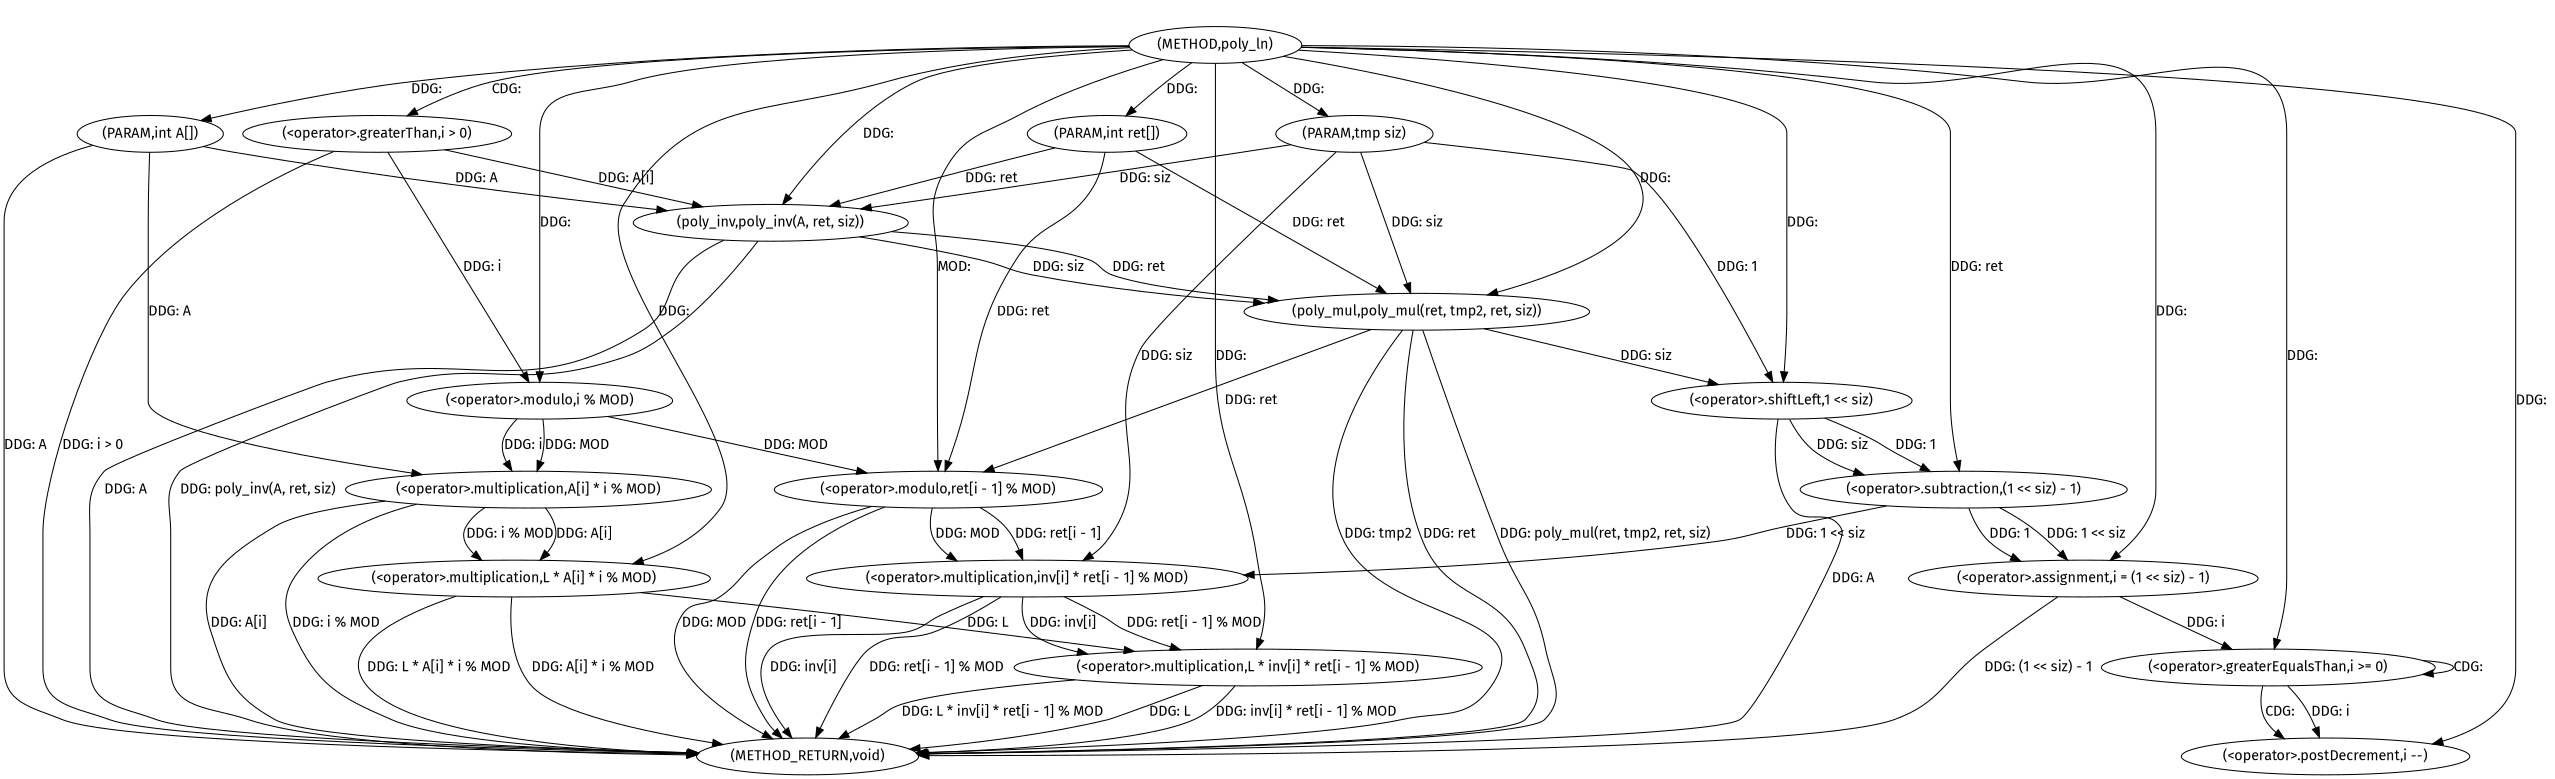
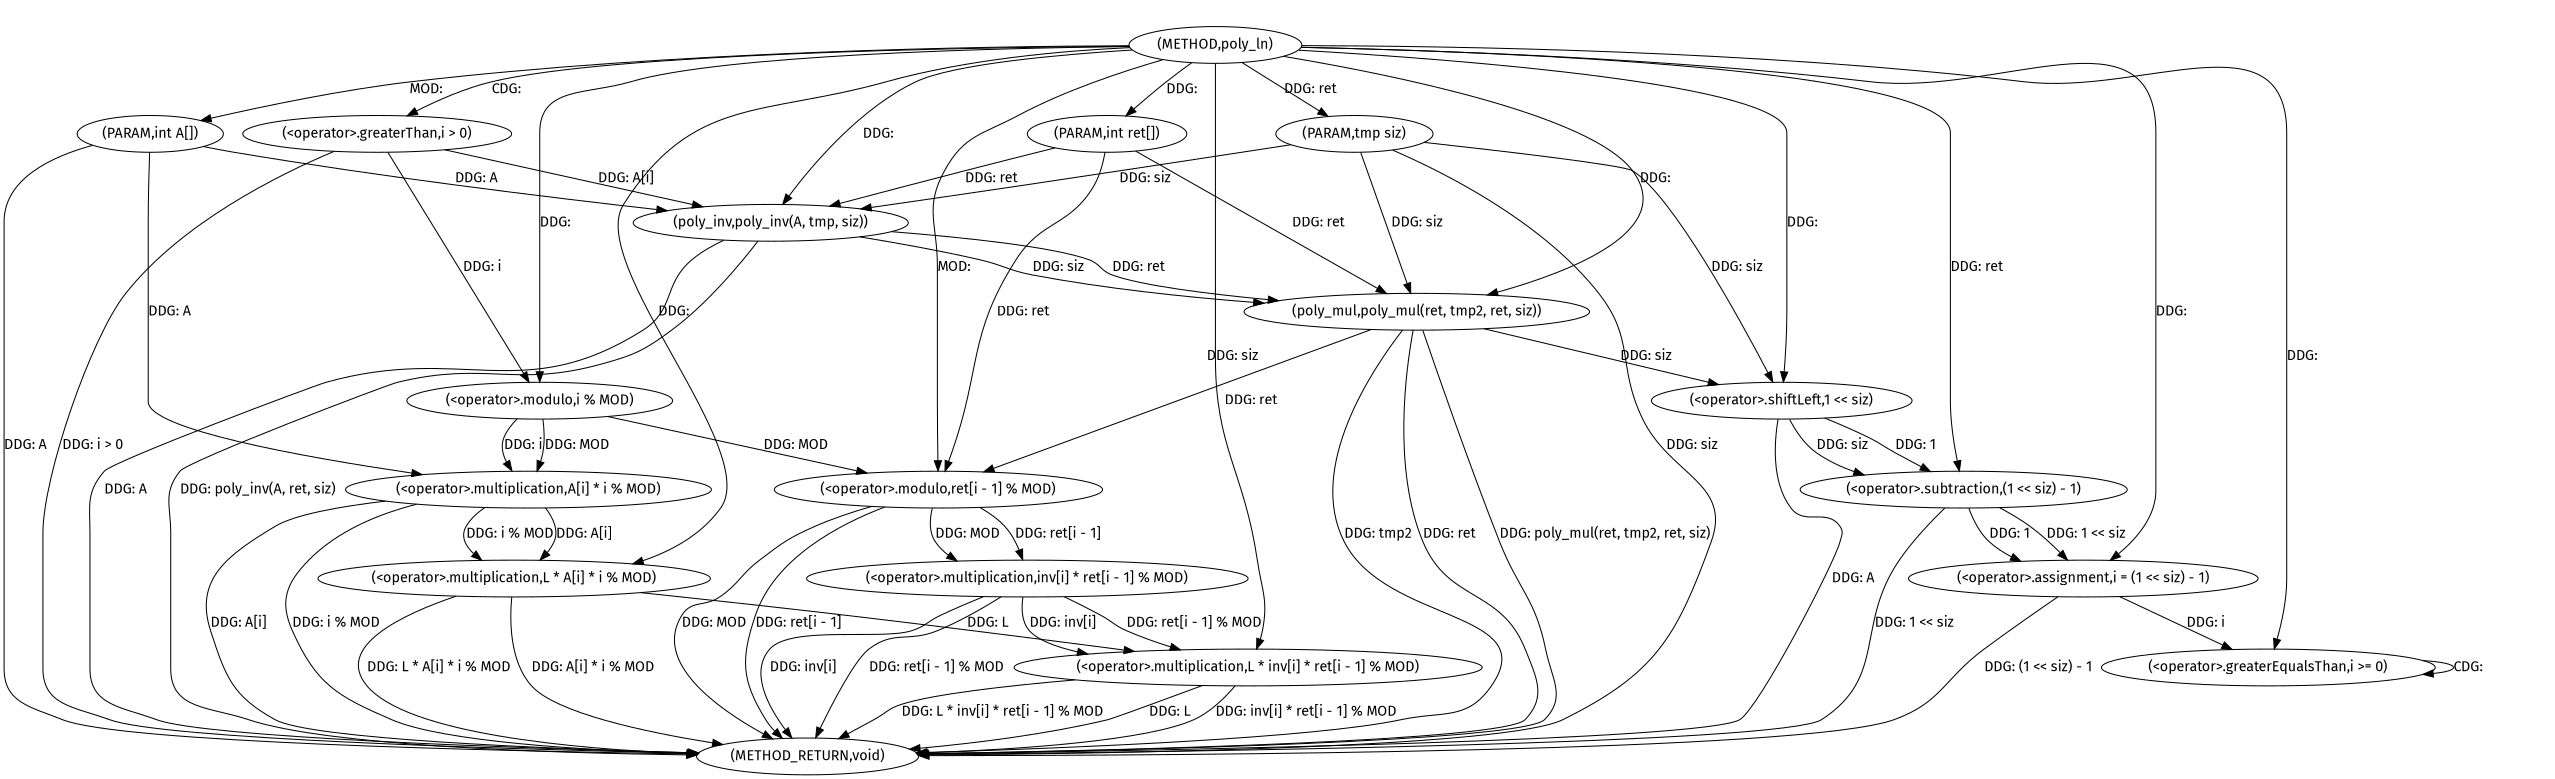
edge "(METHOD,poly_ln)" -> "(PARAM,int A[])": label "DDG: " -> "MOD: "
edge "(METHOD,poly_ln)" -> "(PARAM,tmp siz)": label "DDG: " -> "DDG: ret"
node "(poly_inv,poly_inv(A, ret, siz))": label "(poly_inv,poly_inv(A, ret, siz))" -> "(poly_inv,poly_inv(A, tmp, siz))"
edge "(PARAM,tmp siz)" -> "(<operator>.shiftLeft,1 << siz)": label "DDG: 1" -> "DDG: siz"
edge "(PARAM,tmp siz)" -> "(<operator>.multiplication,inv[i] * ret[i - 1] % MOD)": now "(PARAM,tmp siz)" -> "(METHOD_RETURN,void)"
edge "(METHOD,poly_ln)" -> "(<operator>.multiplication,L * inv[i] * ret[i - 1] % MOD)": label "DDG: " -> "DDG: siz"
edge "(<operator>.subtraction,(1 << siz) - 1)" -> "(<operator>.multiplication,inv[i] * ret[i - 1] % MOD)": now "(<operator>.subtraction,(1 << siz) - 1)" -> "(METHOD_RETURN,void)"
node "(<operator>.postDecrement,i --)": removed
